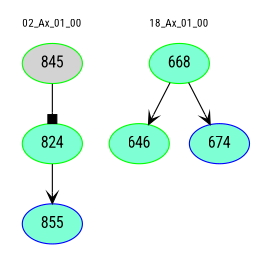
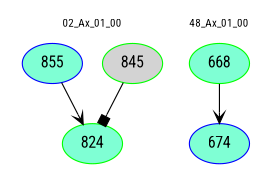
cluster "18_Ax_01_00": label "18_Ax_01_00" -> "48_Ax_01_00"
node "646": removed
edge "824" -> "855": reversed
